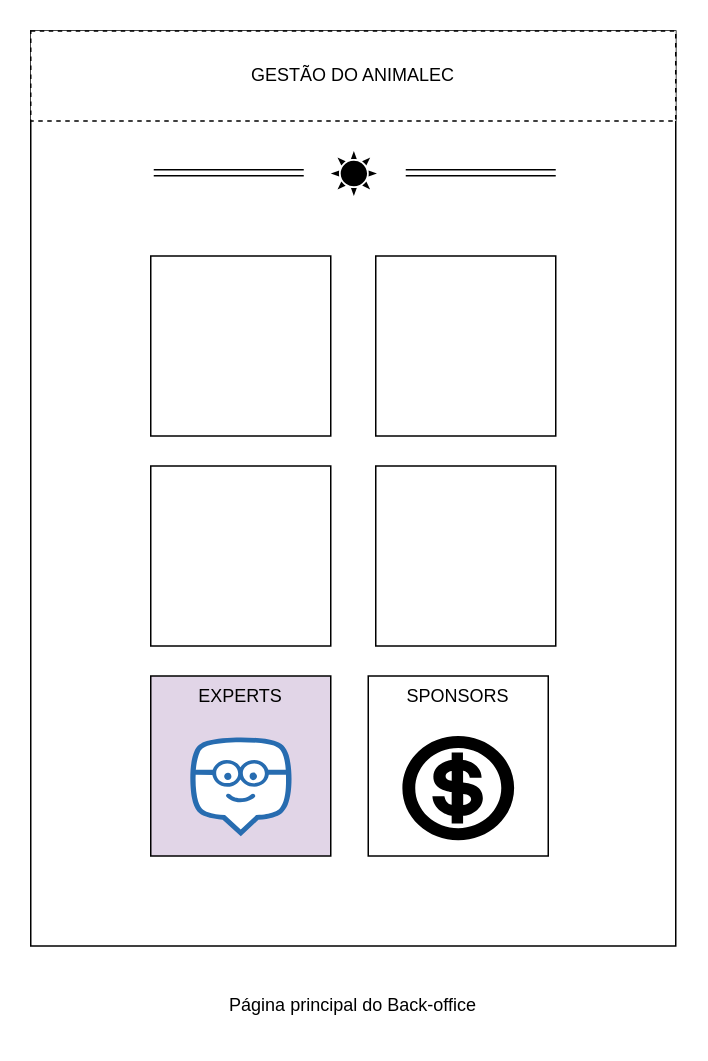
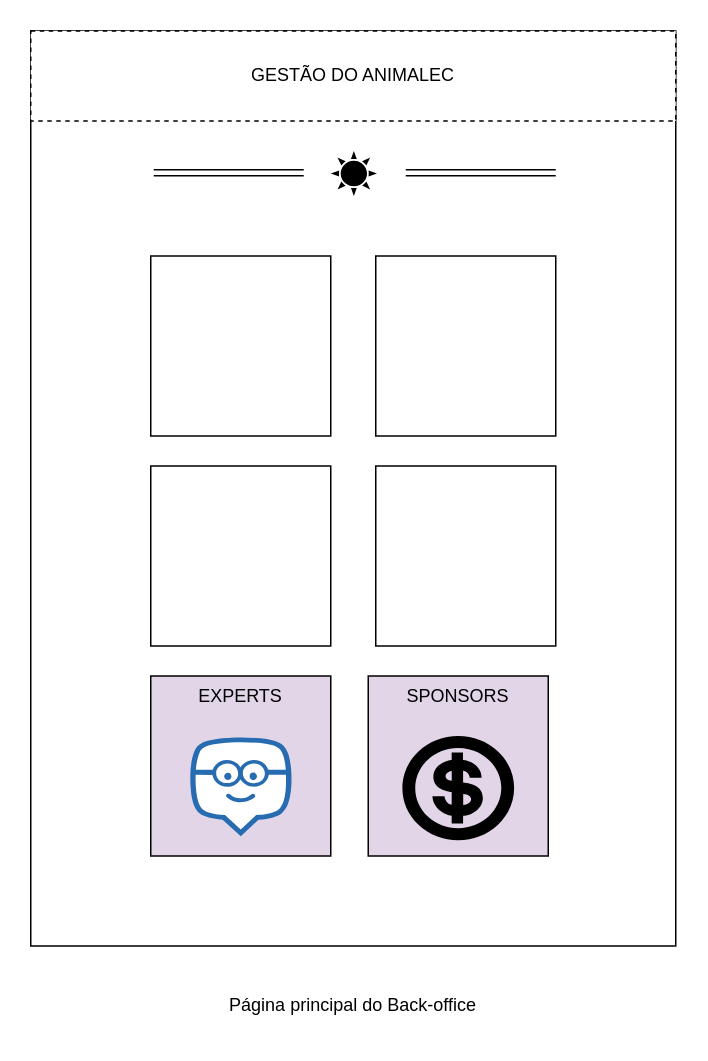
node "SPONSORS": fillcolor #ffffff -> #e1d5e7
